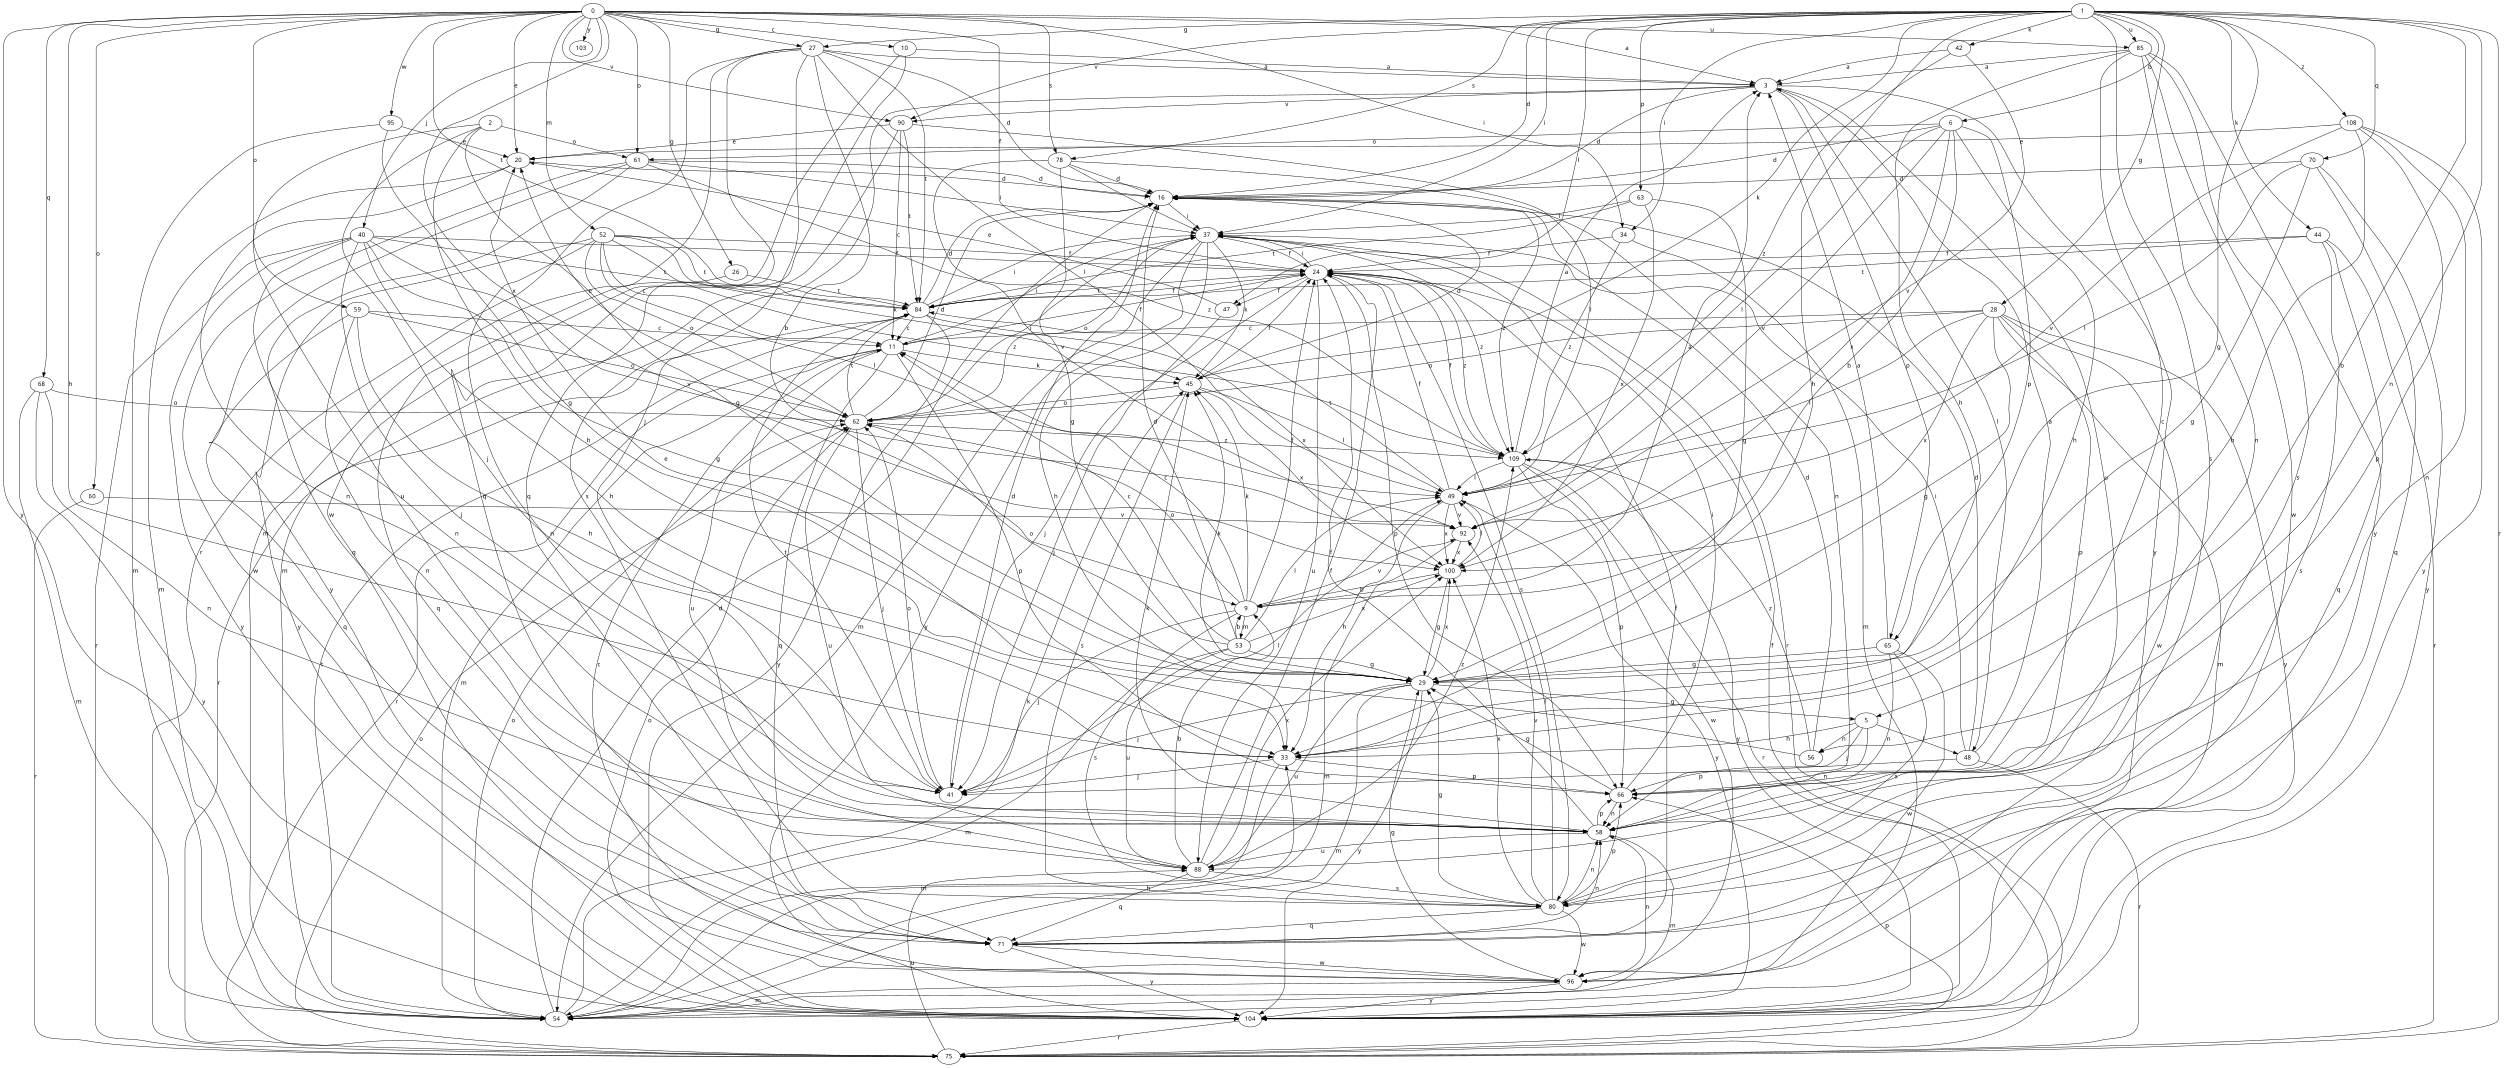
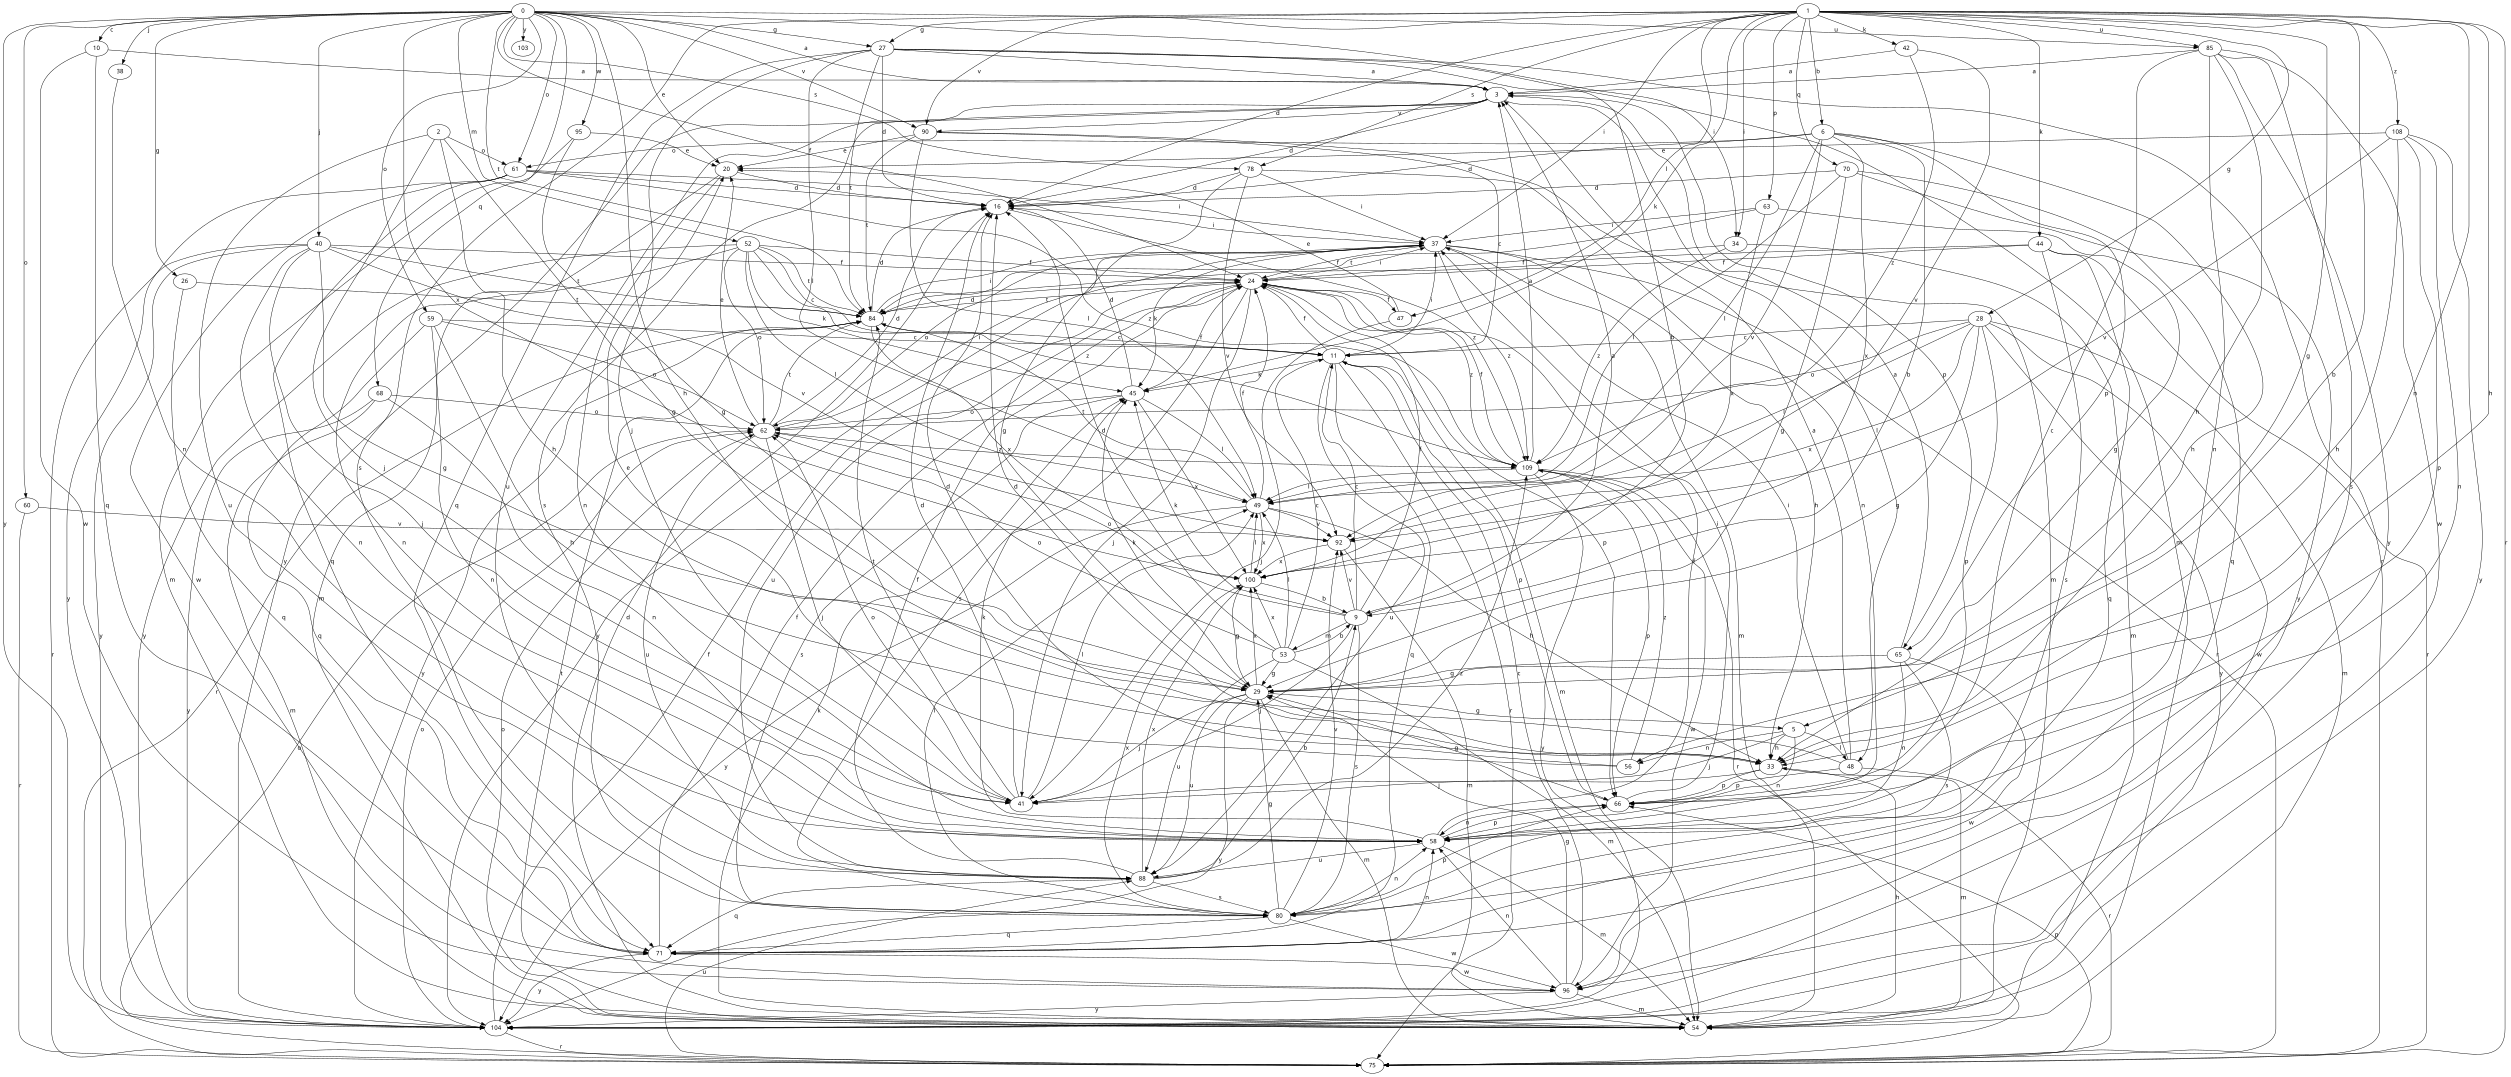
node "38": added
edge "84" -> "24": label "f" -> "d"
edge "40" -> "33": removed, label "h"
